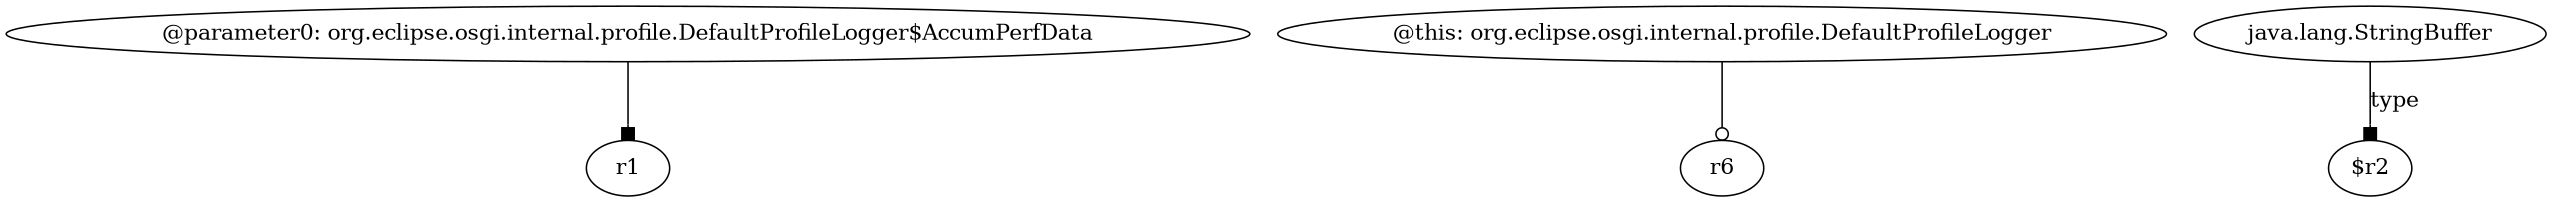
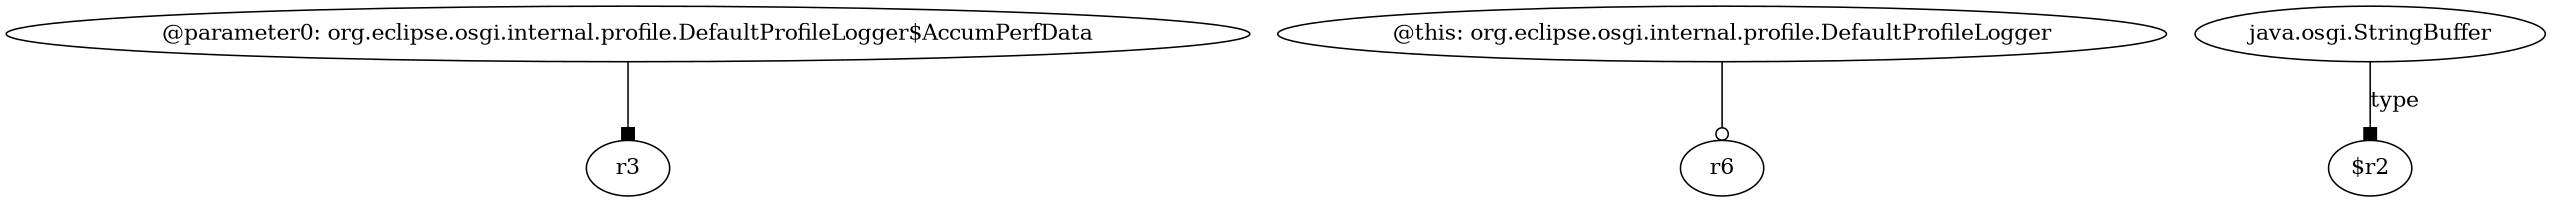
node "java.lang.StringBuffer": label "java.lang.StringBuffer" -> "java.osgi.StringBuffer"
node "r1": label "r1" -> "r3"
